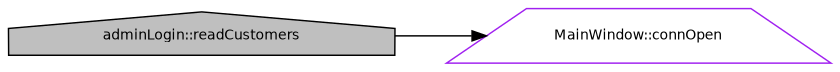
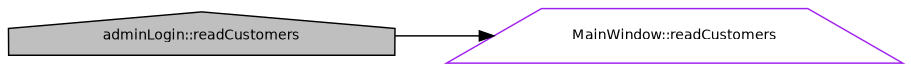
node "MainWindow::connOpen": label "MainWindow::connOpen" -> "MainWindow::readCustomers"
